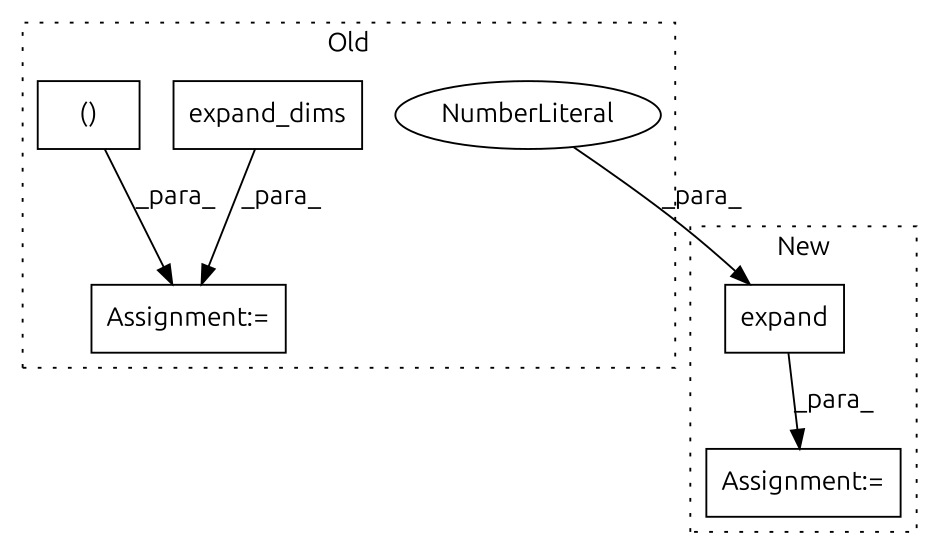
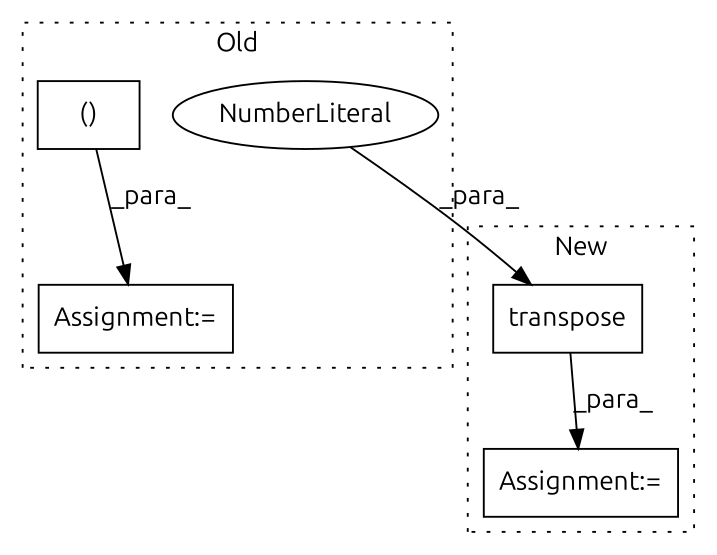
node "expand_dims": removed
node "expand": label "expand" -> "transpose"
